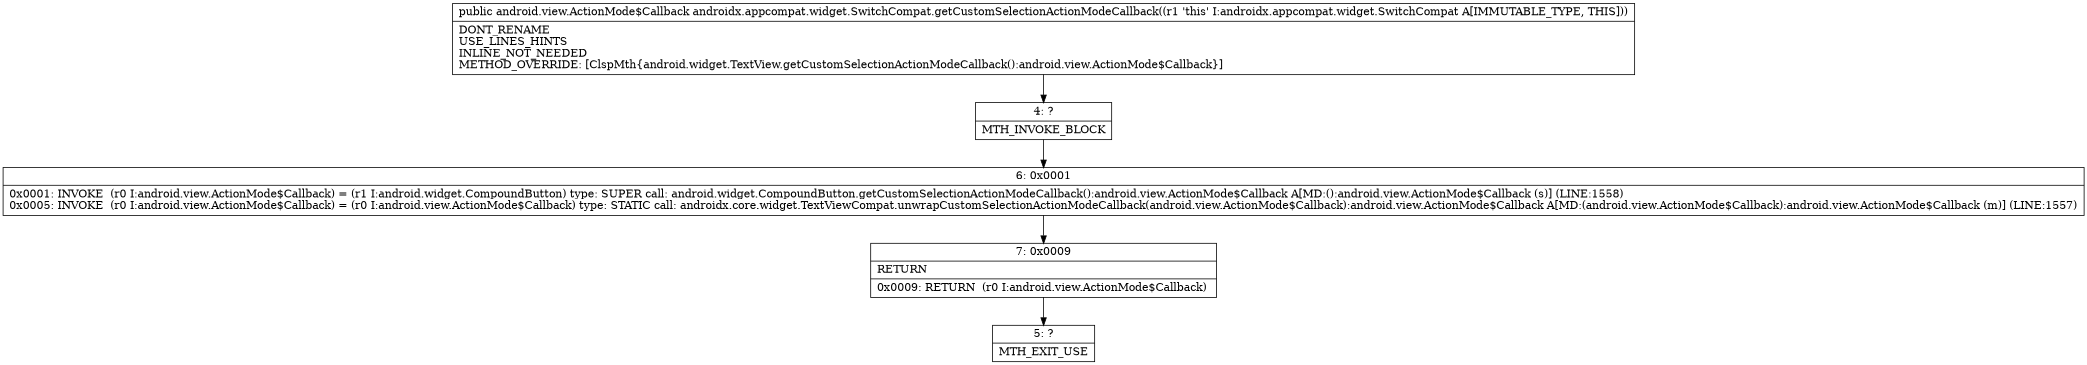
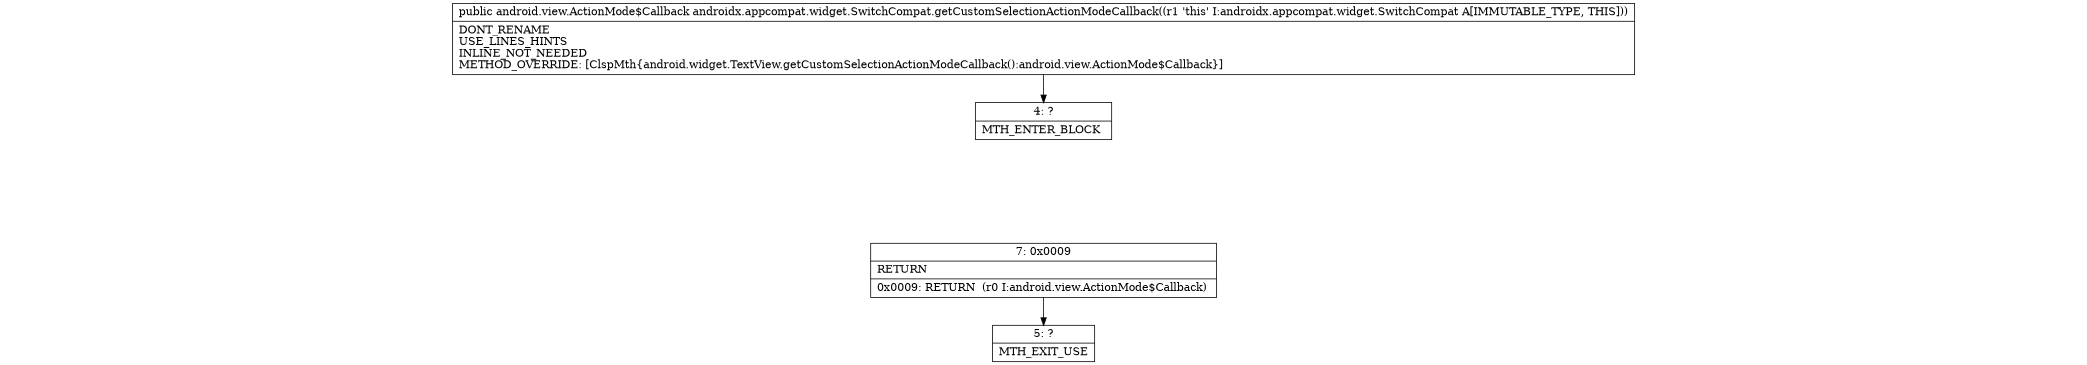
node "4: ?": text "MTH_INVOKE_BLOCK" -> "MTH_ENTER_BLOCK"
node "6: 0x0001": removed
